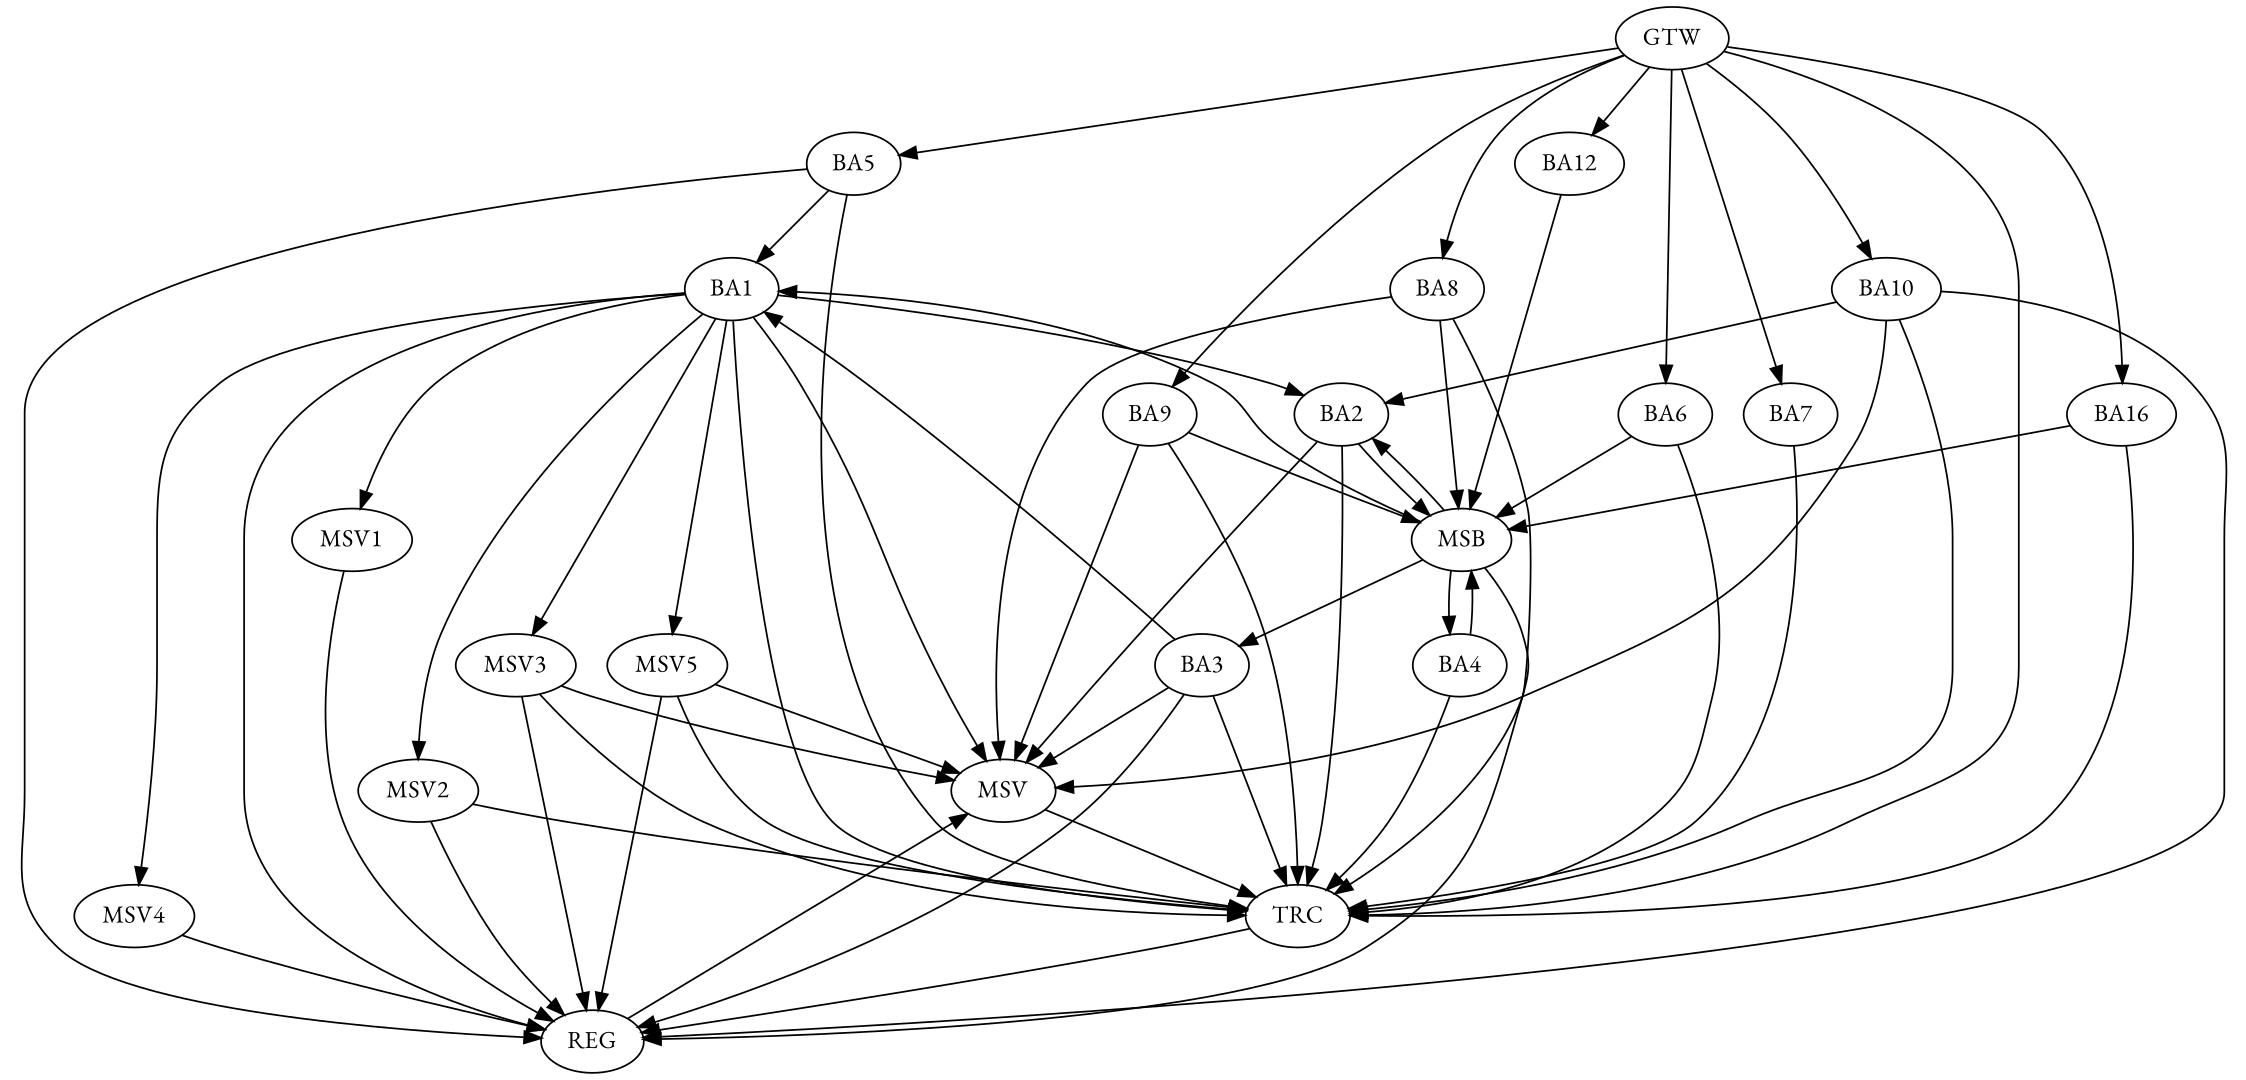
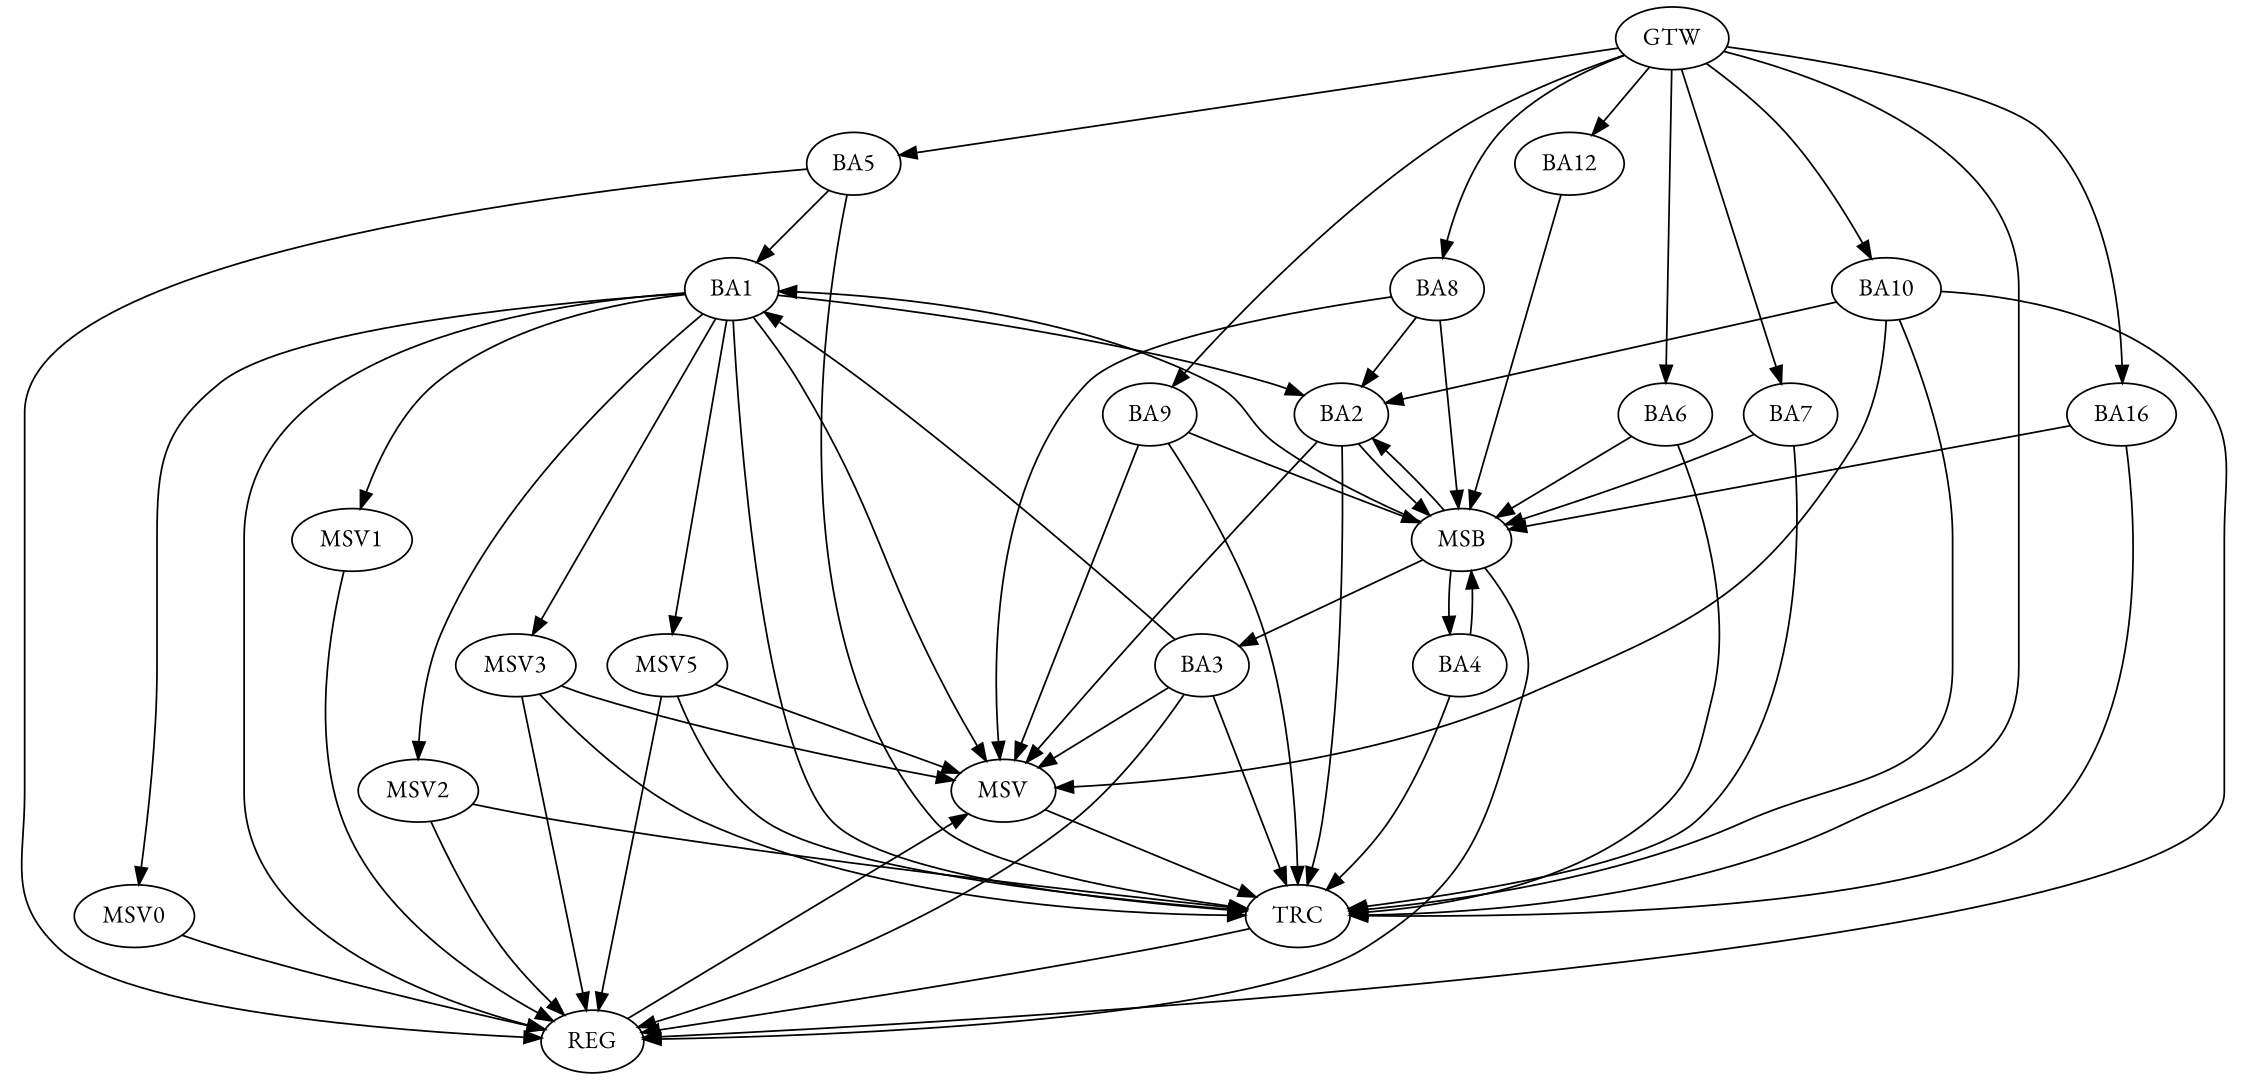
edge "BA7" -> "MSB": added
edge "BA8" -> "TRC": now "BA8" -> "BA2"
node "MSV4": label "MSV4" -> "MSV0"
